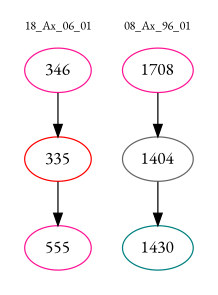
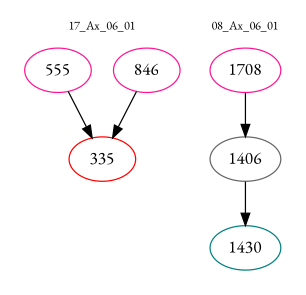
cluster "18_Ax_06_01": label "18_Ax_06_01" -> "17_Ax_06_01"
cluster "08_Ax_96_01": label "08_Ax_96_01" -> "08_Ax_06_01"
node "346": label "346" -> "846"
node "1404": label "1404" -> "1406"
edge "335" -> "555": reversed
